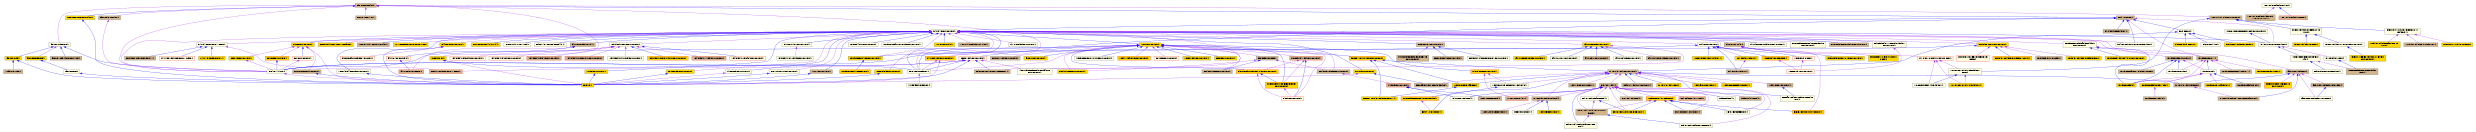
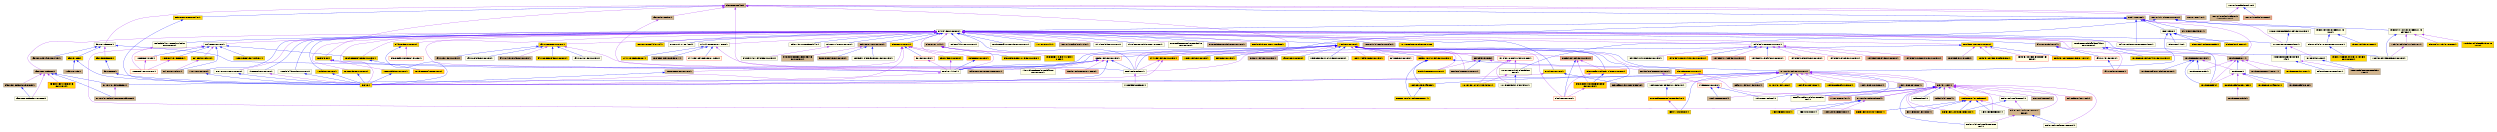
node "ModularVehicleBaseComponent.h": added
node "GameState.h": fillcolor lightyellow -> tan
node "LineSetComponent.h": fillcolor tan -> lightyellow
